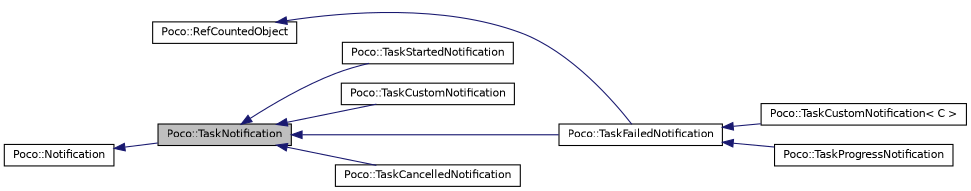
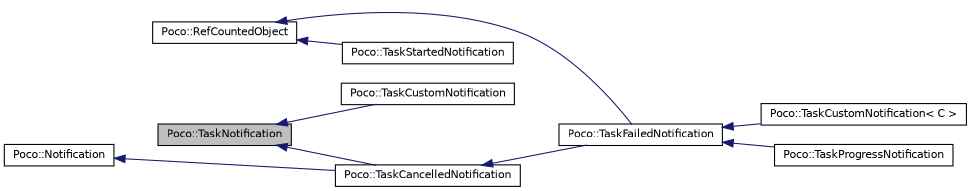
edge "Poco::TaskStartedNotification" -> "Poco::TaskNotification": now "Poco::TaskStartedNotification" -> "Poco::RefCountedObject"
edge "Poco::TaskFailedNotification" -> "Poco::TaskNotification": now "Poco::TaskFailedNotification" -> "Poco::TaskCancelledNotification"
edge "Poco::TaskNotification" -> "Poco::Notification": now "Poco::TaskCancelledNotification" -> "Poco::Notification"
